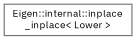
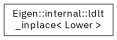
node "Eigen::internal::inplace _inplace< Lower >": label "Eigen::internal::inplace _inplace< Lower >" -> "Eigen::internal::ldlt _inplace< Lower >"
